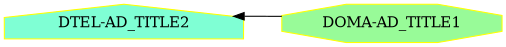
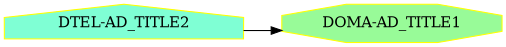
edge "DOMA-AD_TITLE1" -> "DTEL-AD_TITLE2": reversed
